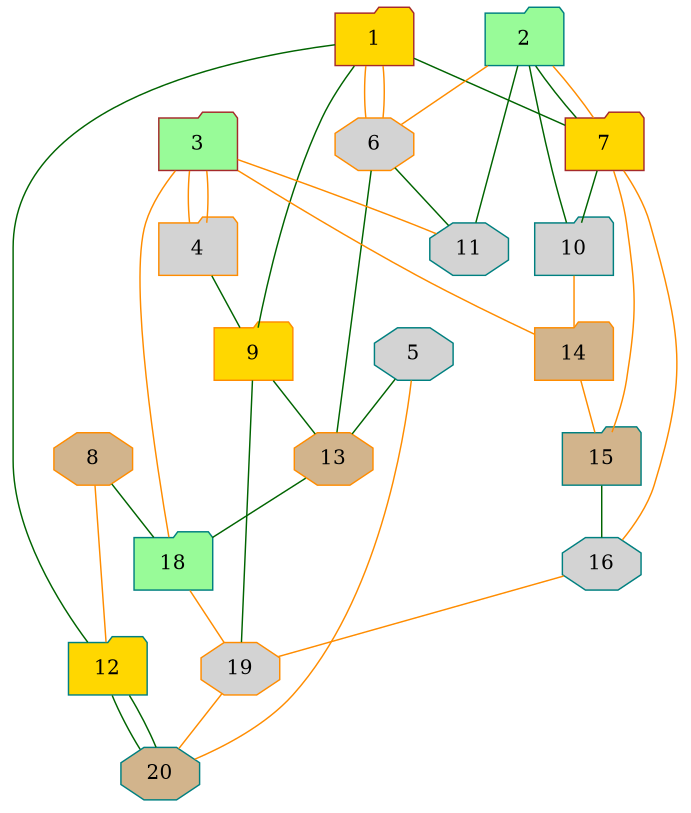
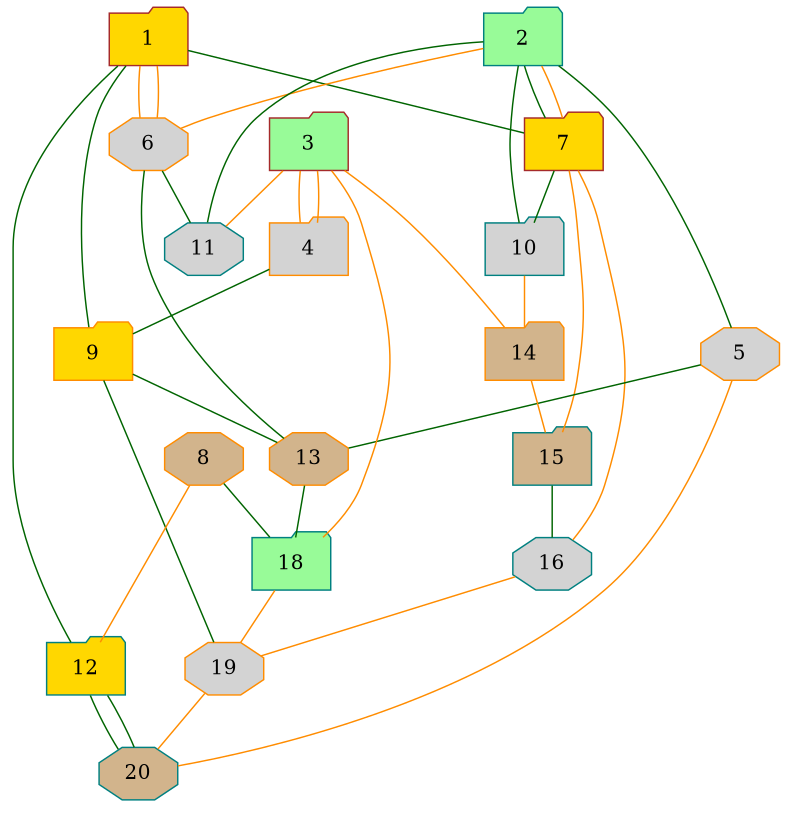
edge "2" -- "5": added
node "5": color teal -> darkorange
